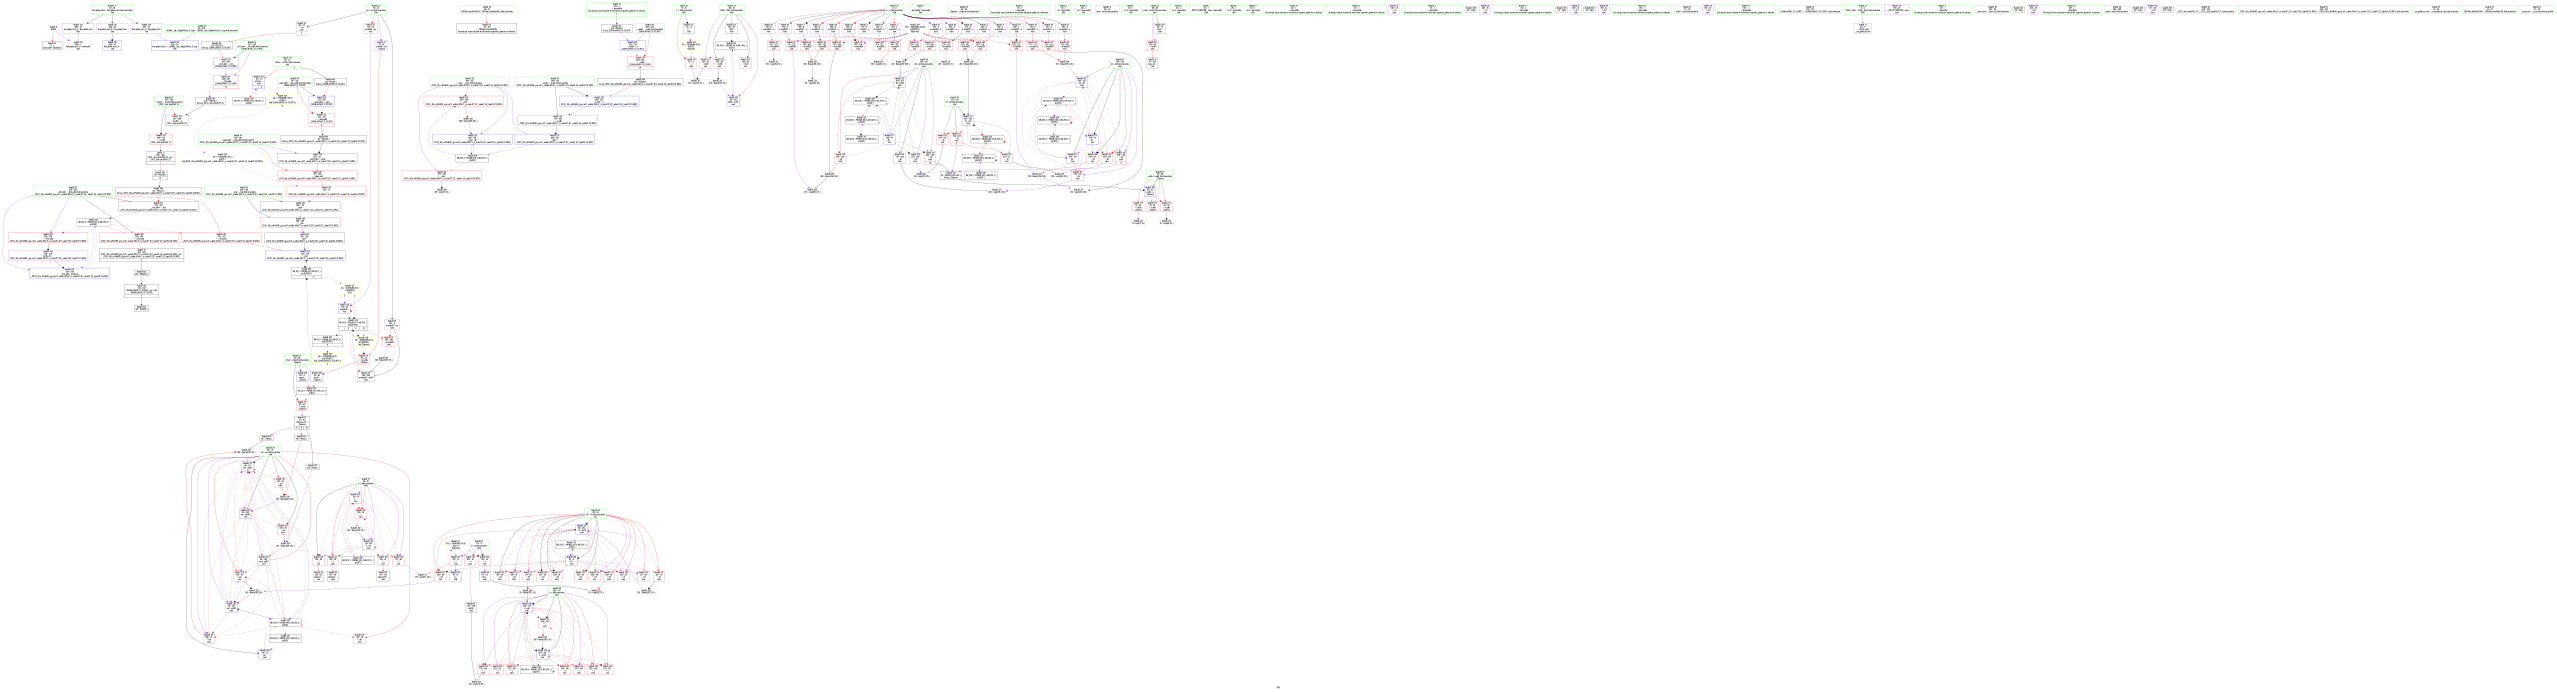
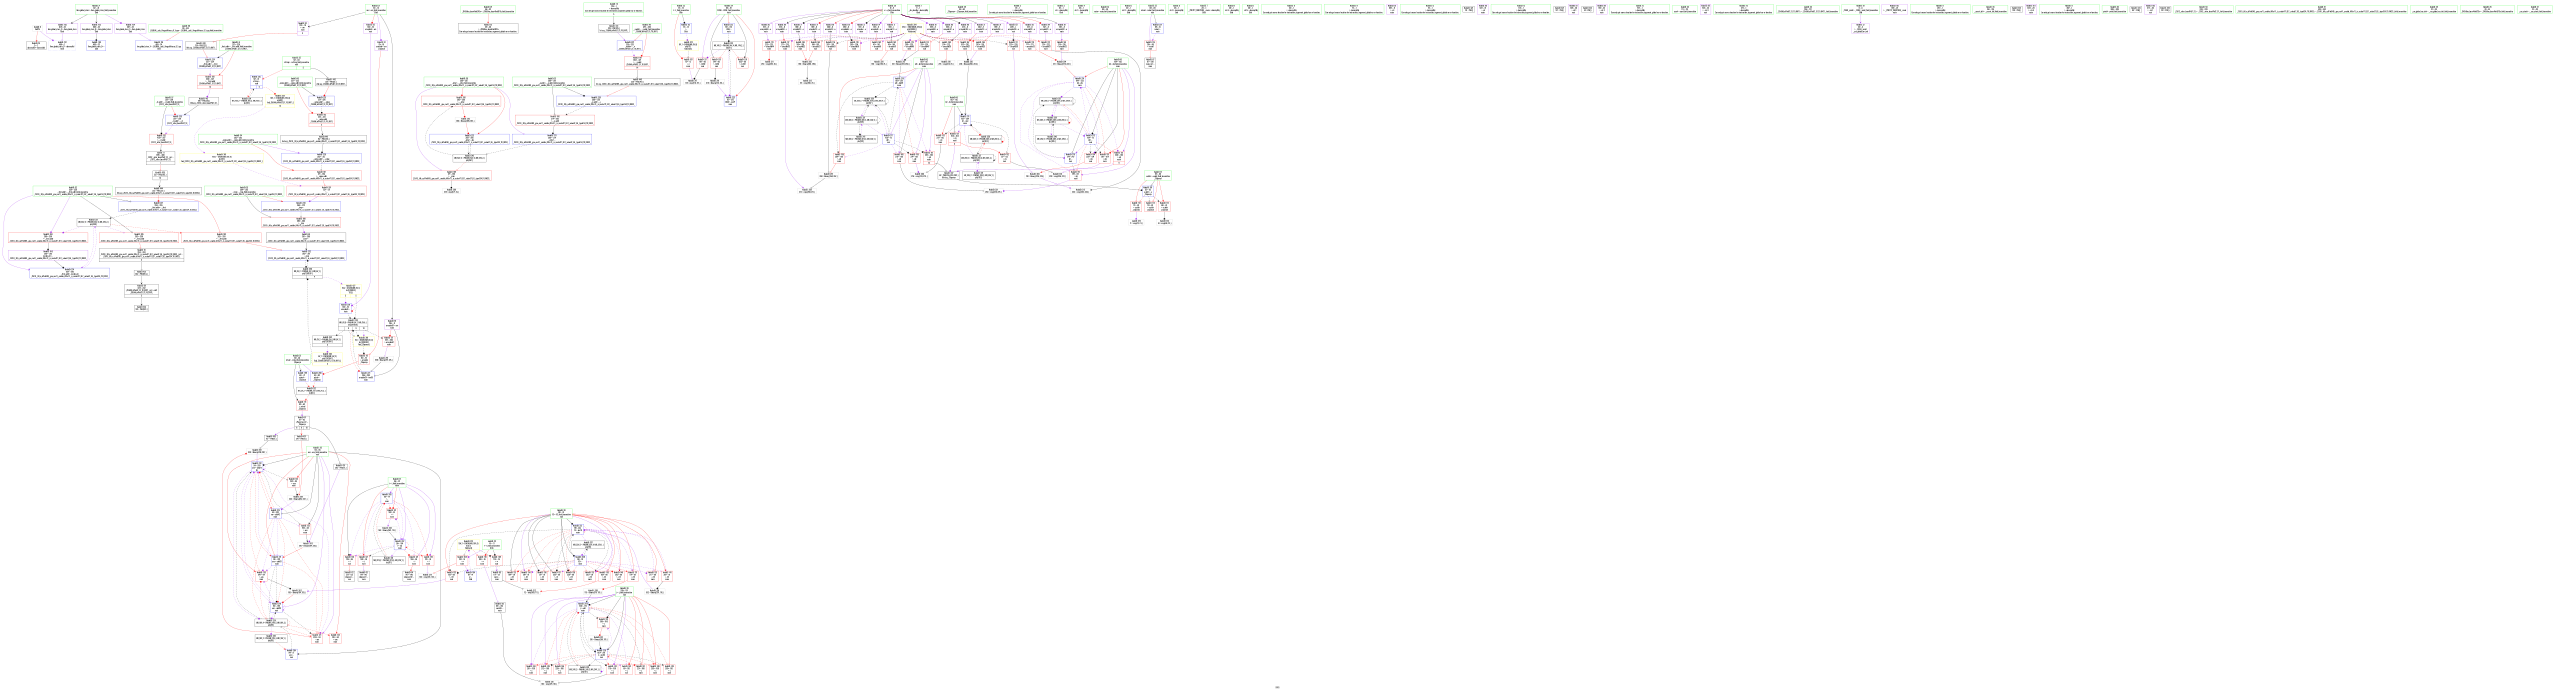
node "NodeID: 143": added
